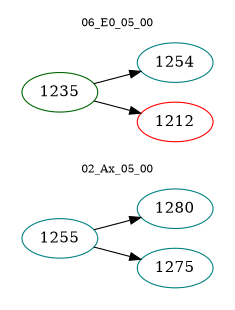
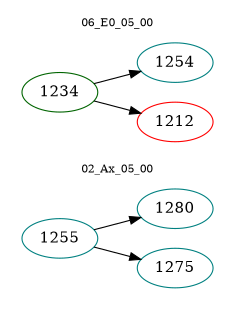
node "1235": label "1235" -> "1234"
